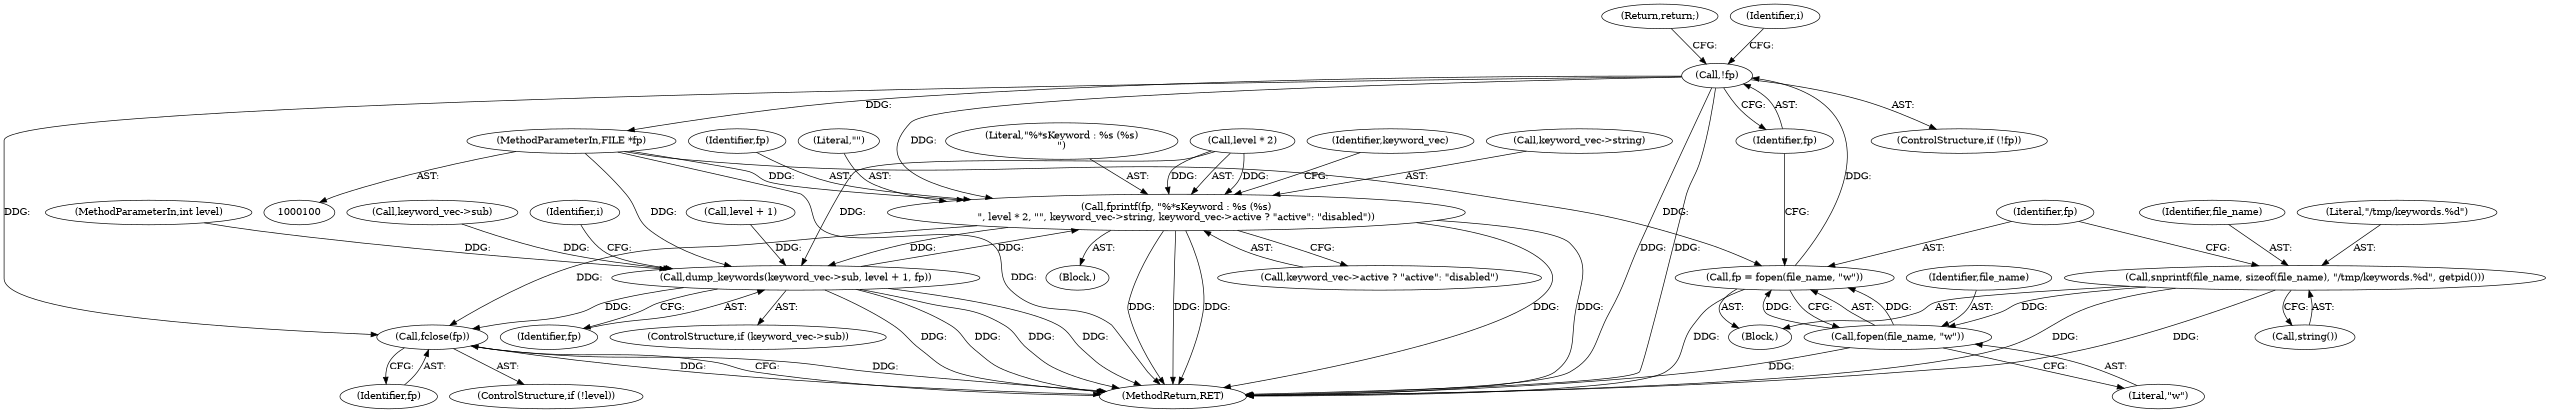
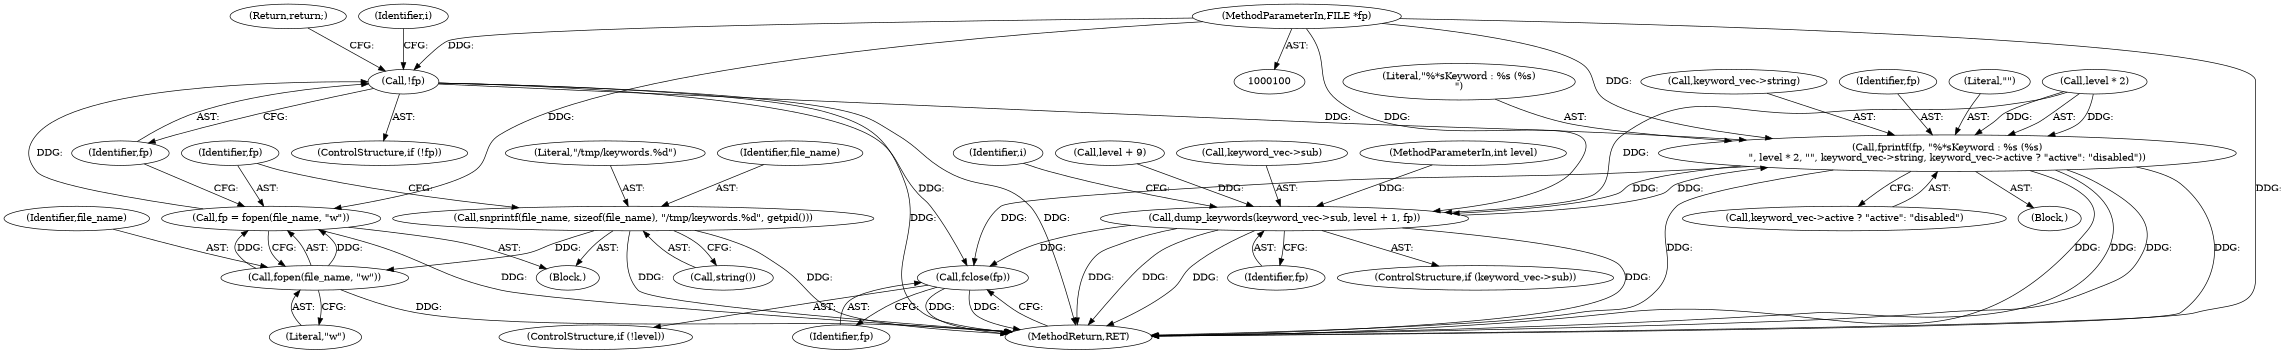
edge "(Call,!fp)" -> "(MethodParameterIn,FILE *fp)": reversed
node "(Identifier,keyword_vec)": removed
node "(Call,level + 1)": label "(Call,level + 1)" -> "(Call,level + 9)"
edge "(Call,keyword_vec->sub)" -> "(Call,dump_keywords(keyword_vec->sub, level + 1, fp))": label "DDG: " -> "AST: "
